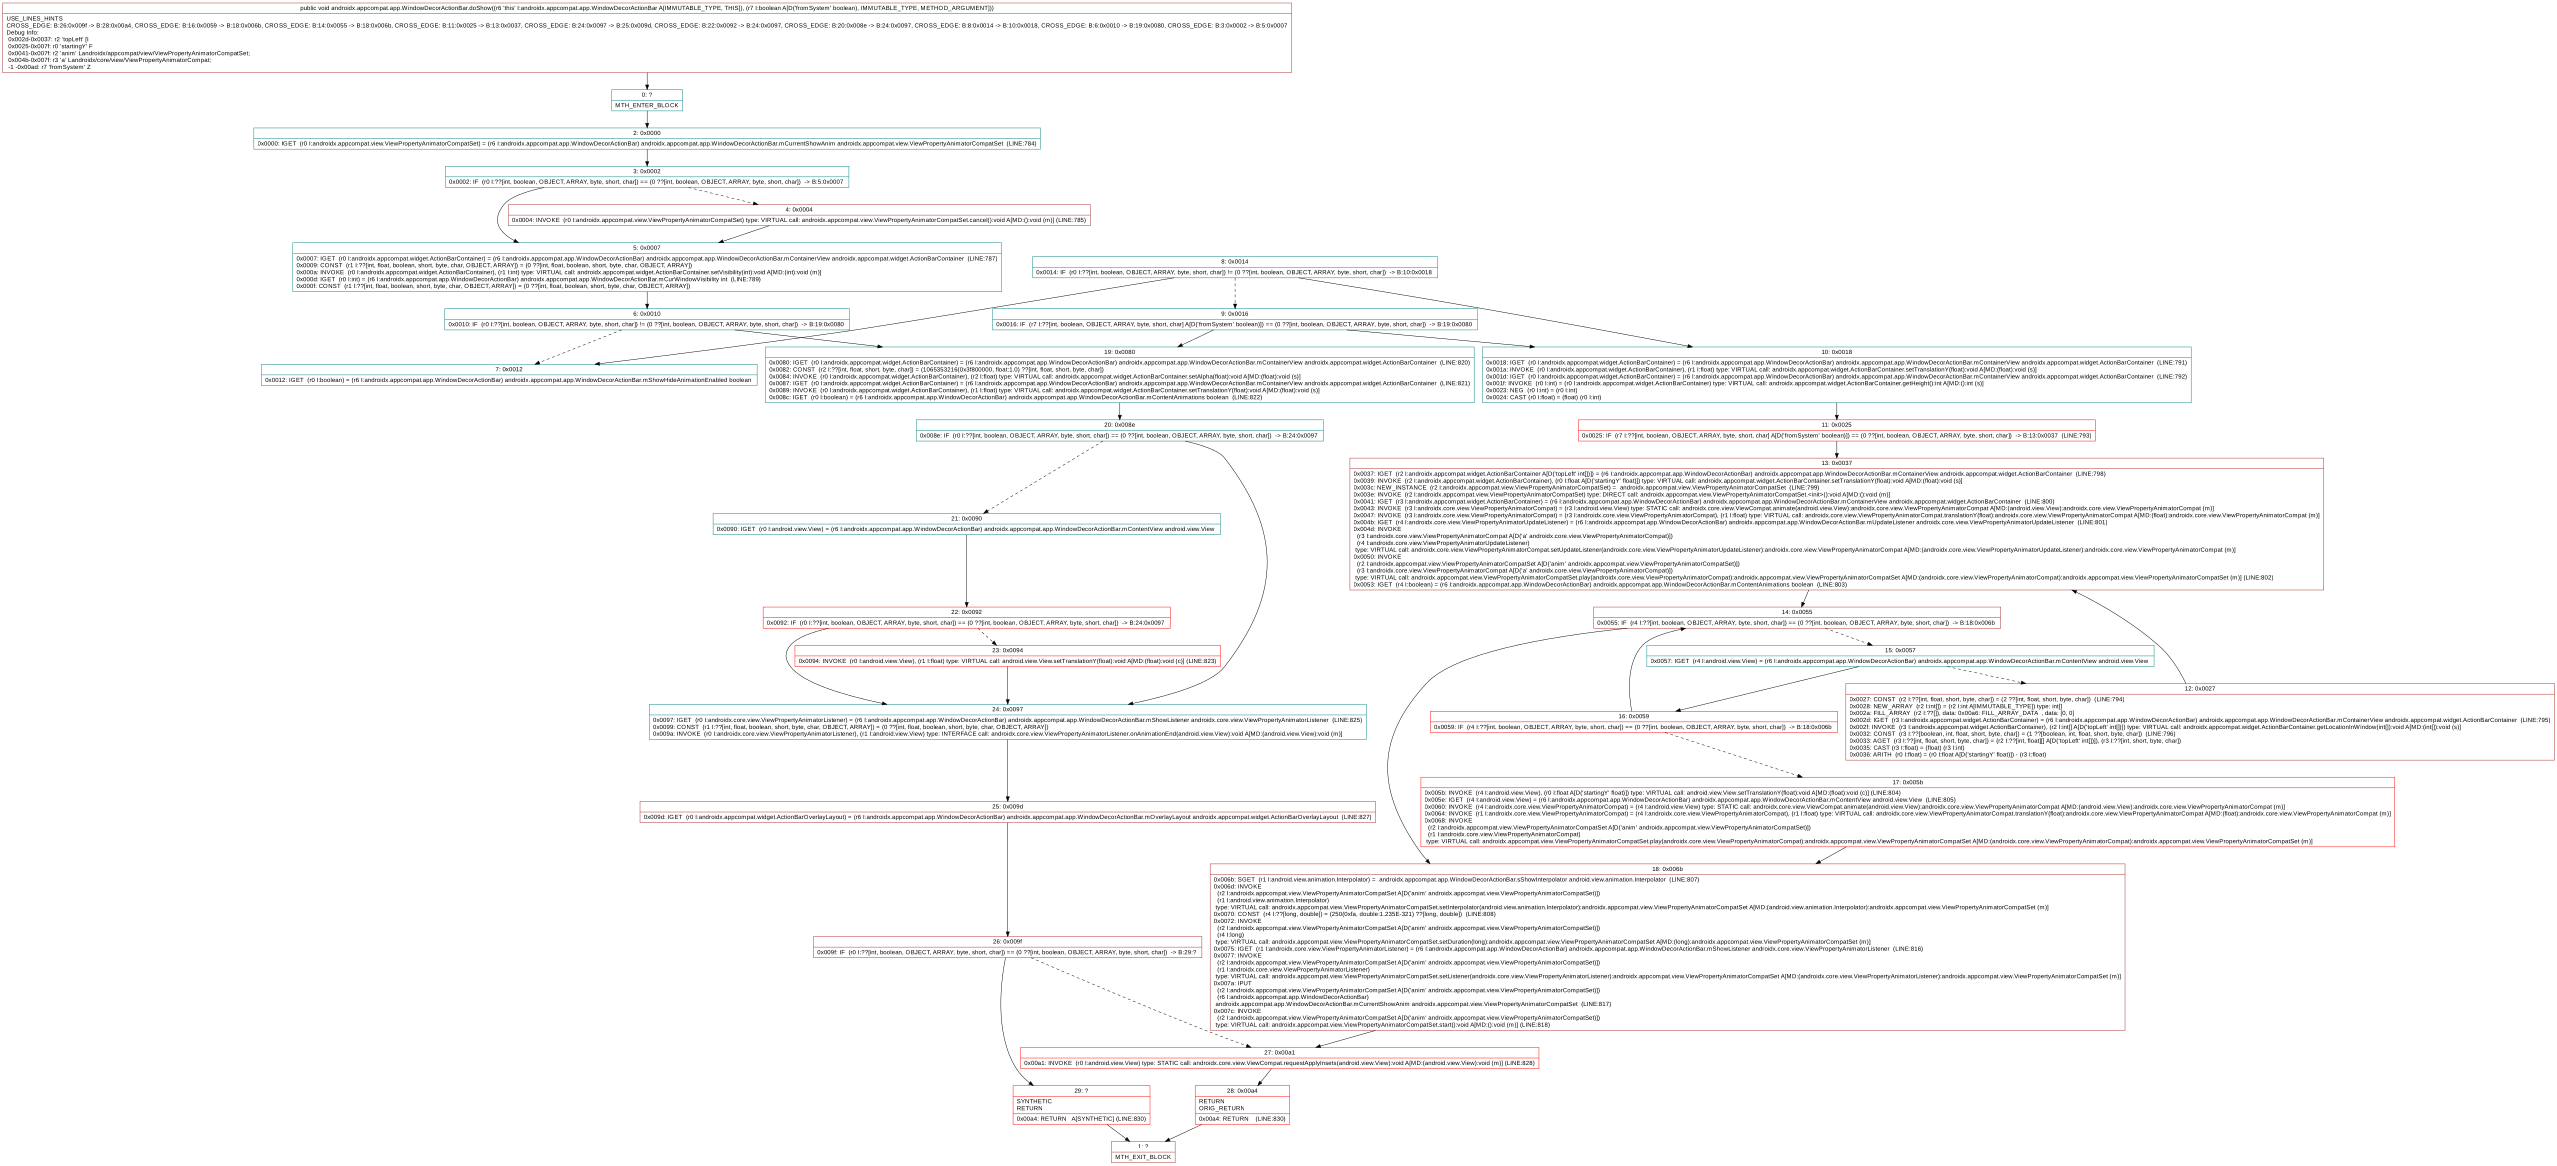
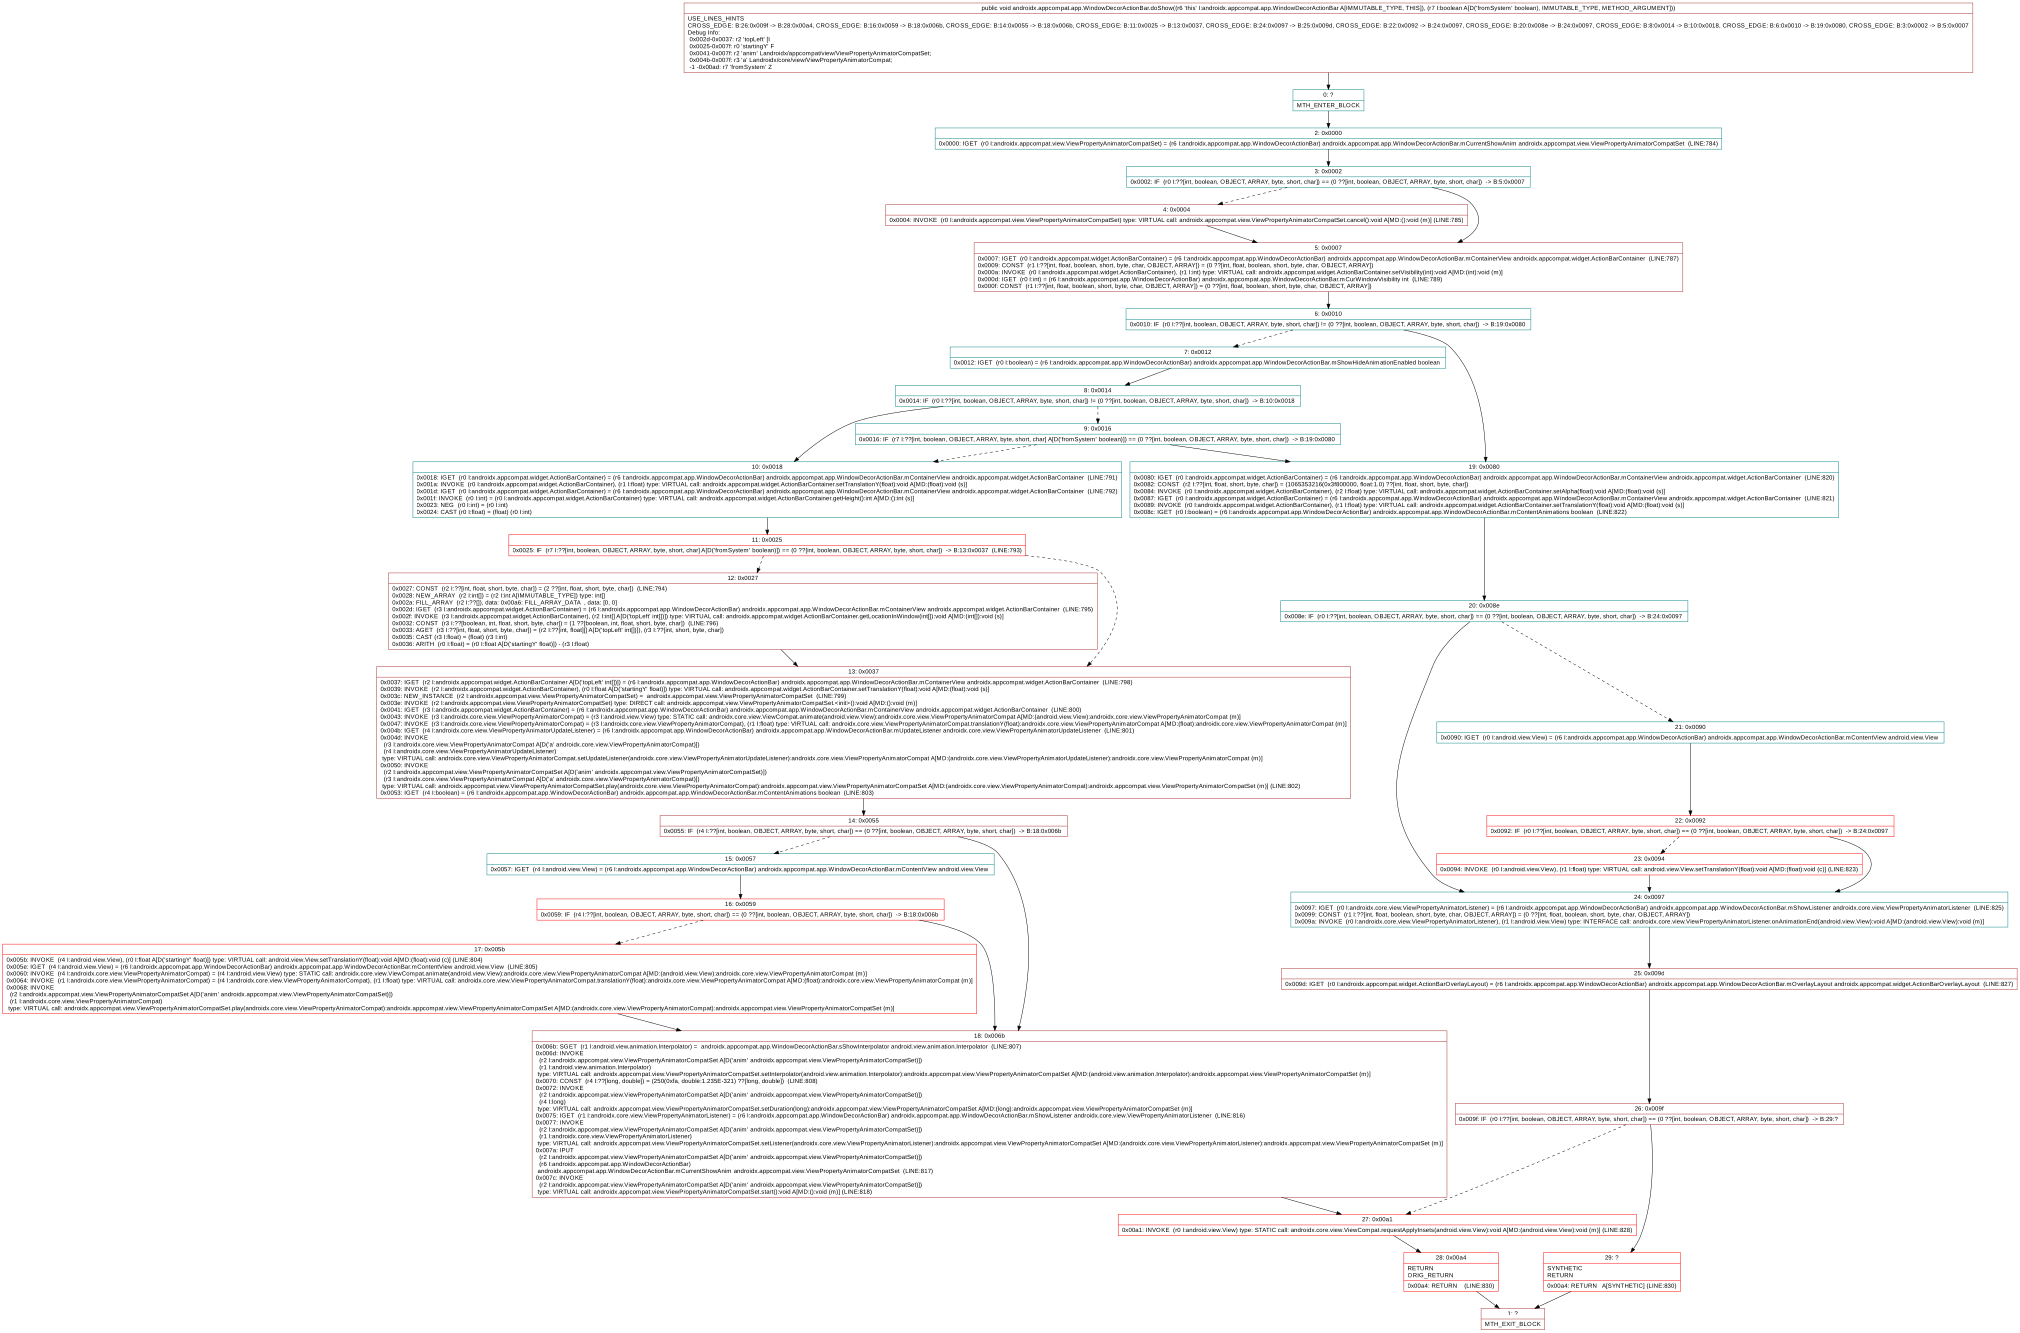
node "5: 0x0007": color teal -> brown
edge "8: 0x0014" -> "7: 0x0012": reversed
edge "9: 0x0016" -> "10: 0x0018": style solid -> dashed
edge "11: 0x0025" -> "13: 0x0037": style solid -> dashed
edge "16: 0x0059" -> "14: 0x0055": now "16: 0x0059" -> "18: 0x006b"
edge "15: 0x0057" -> "12: 0x0027": now "11: 0x0025" -> "12: 0x0027"
